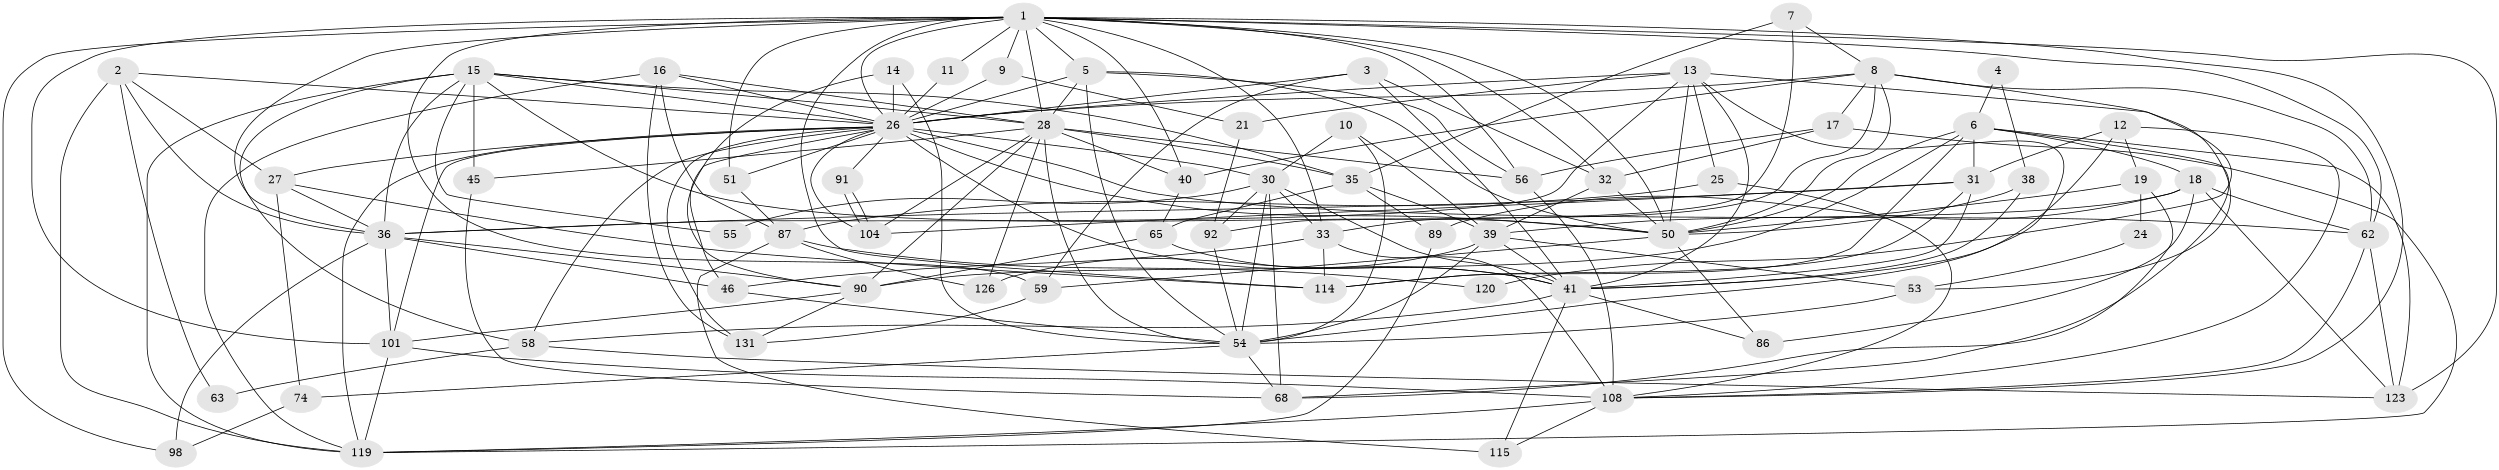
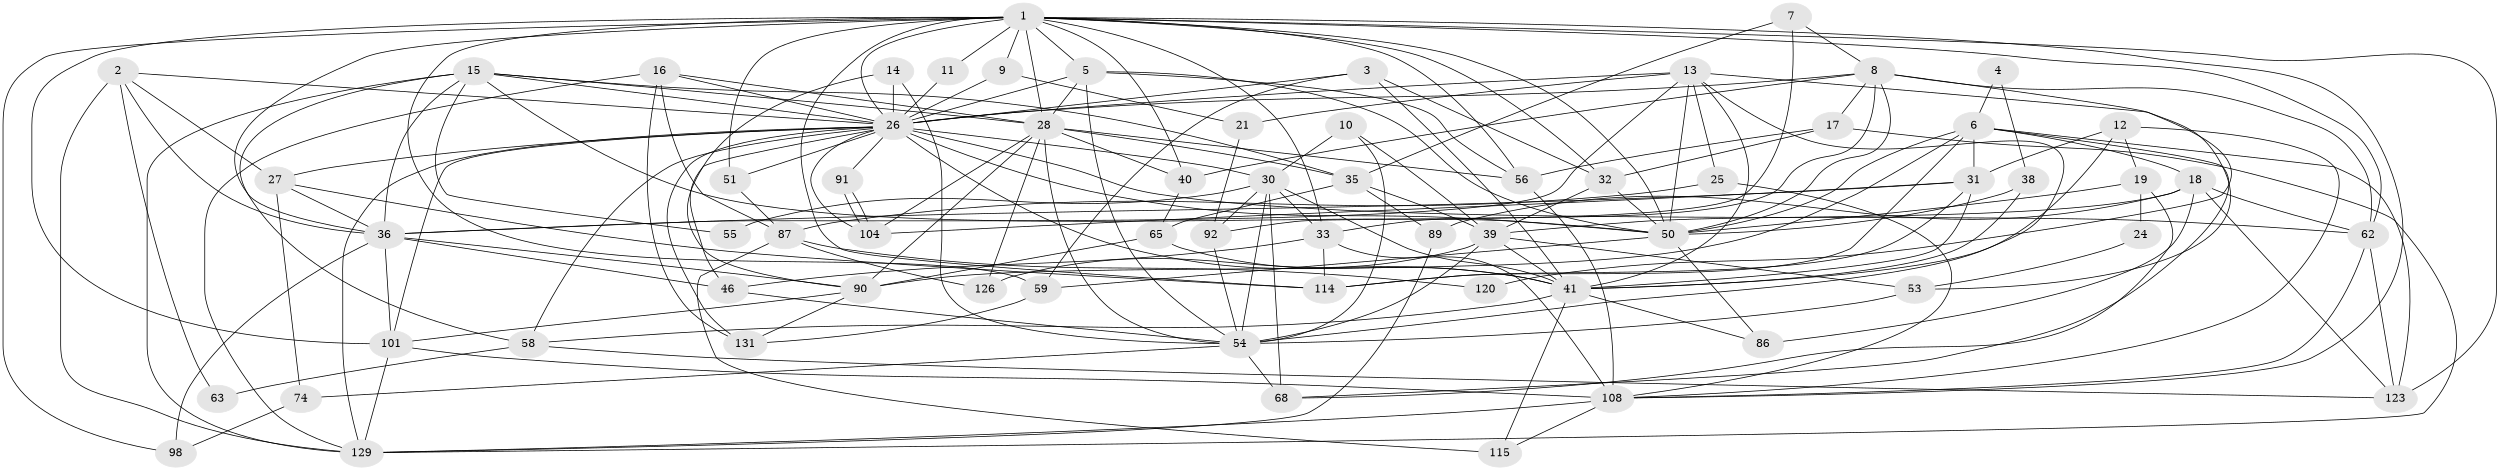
node "45": removed
node "119": label "119" -> "129"
